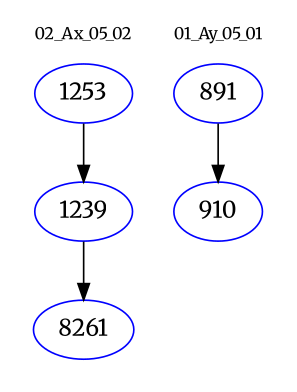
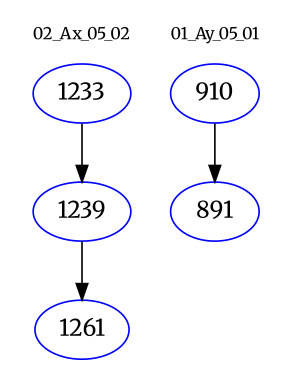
node "1253": label "1253" -> "1233"
edge "891" -> "910": reversed
node "8261": label "8261" -> "1261"
